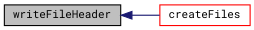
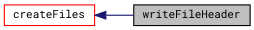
edge "createFiles" -> "writeFileHeader": reversed
